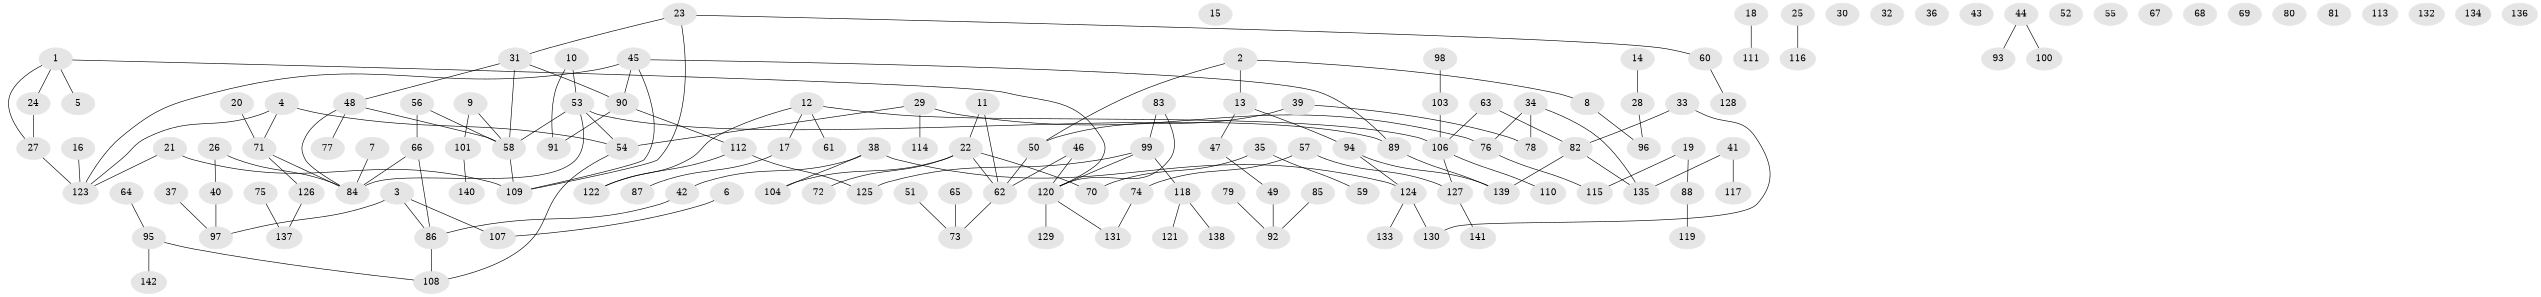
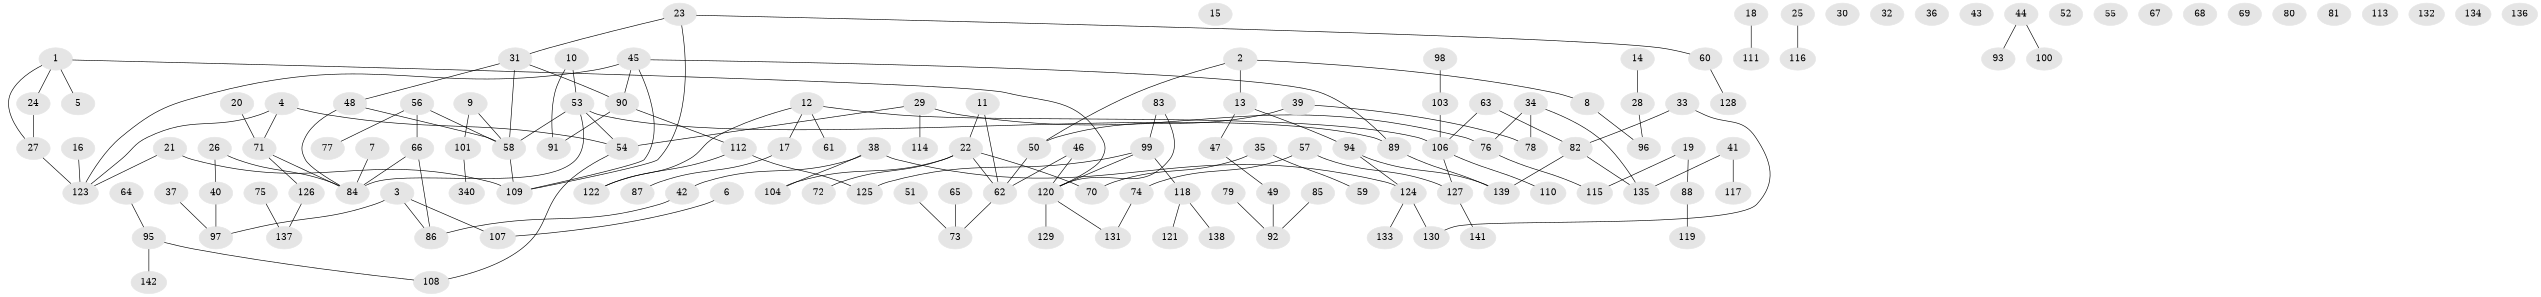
edge "48" -- "77": now "56" -- "77"
node "140": label "140" -> "340"
edge "86" -- "108": removed
